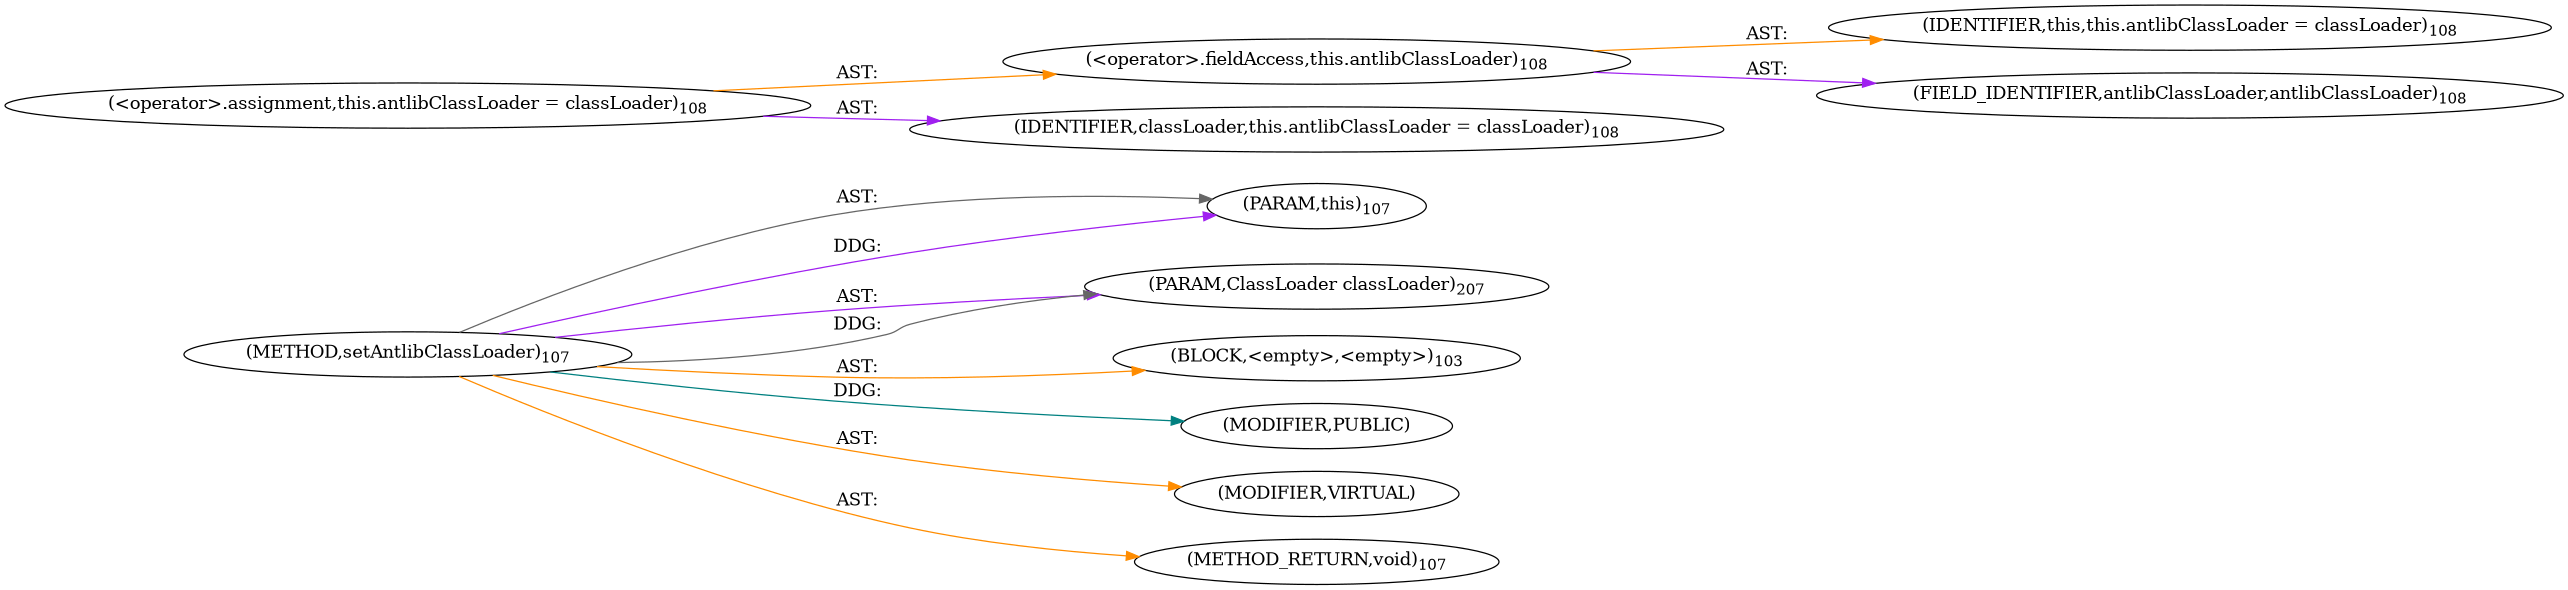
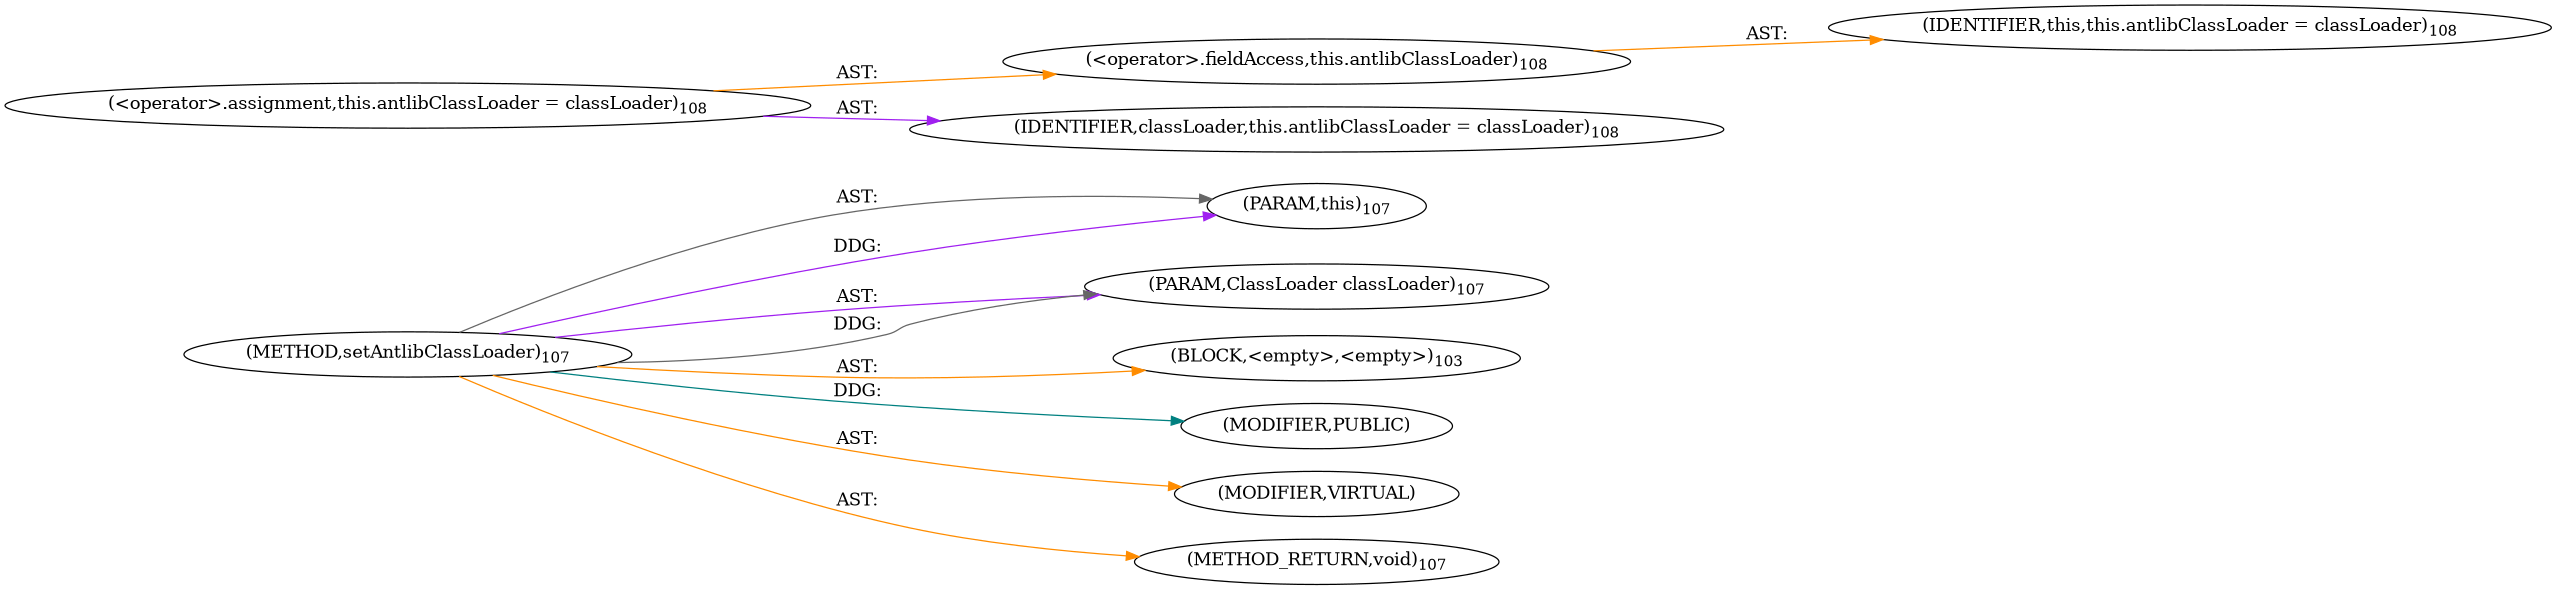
node "(FIELD_IDENTIFIER,antlibClassLoader,antlibClassLoader)": removed
node "(PARAM,ClassLoader classLoader)": text "207" -> "107"
